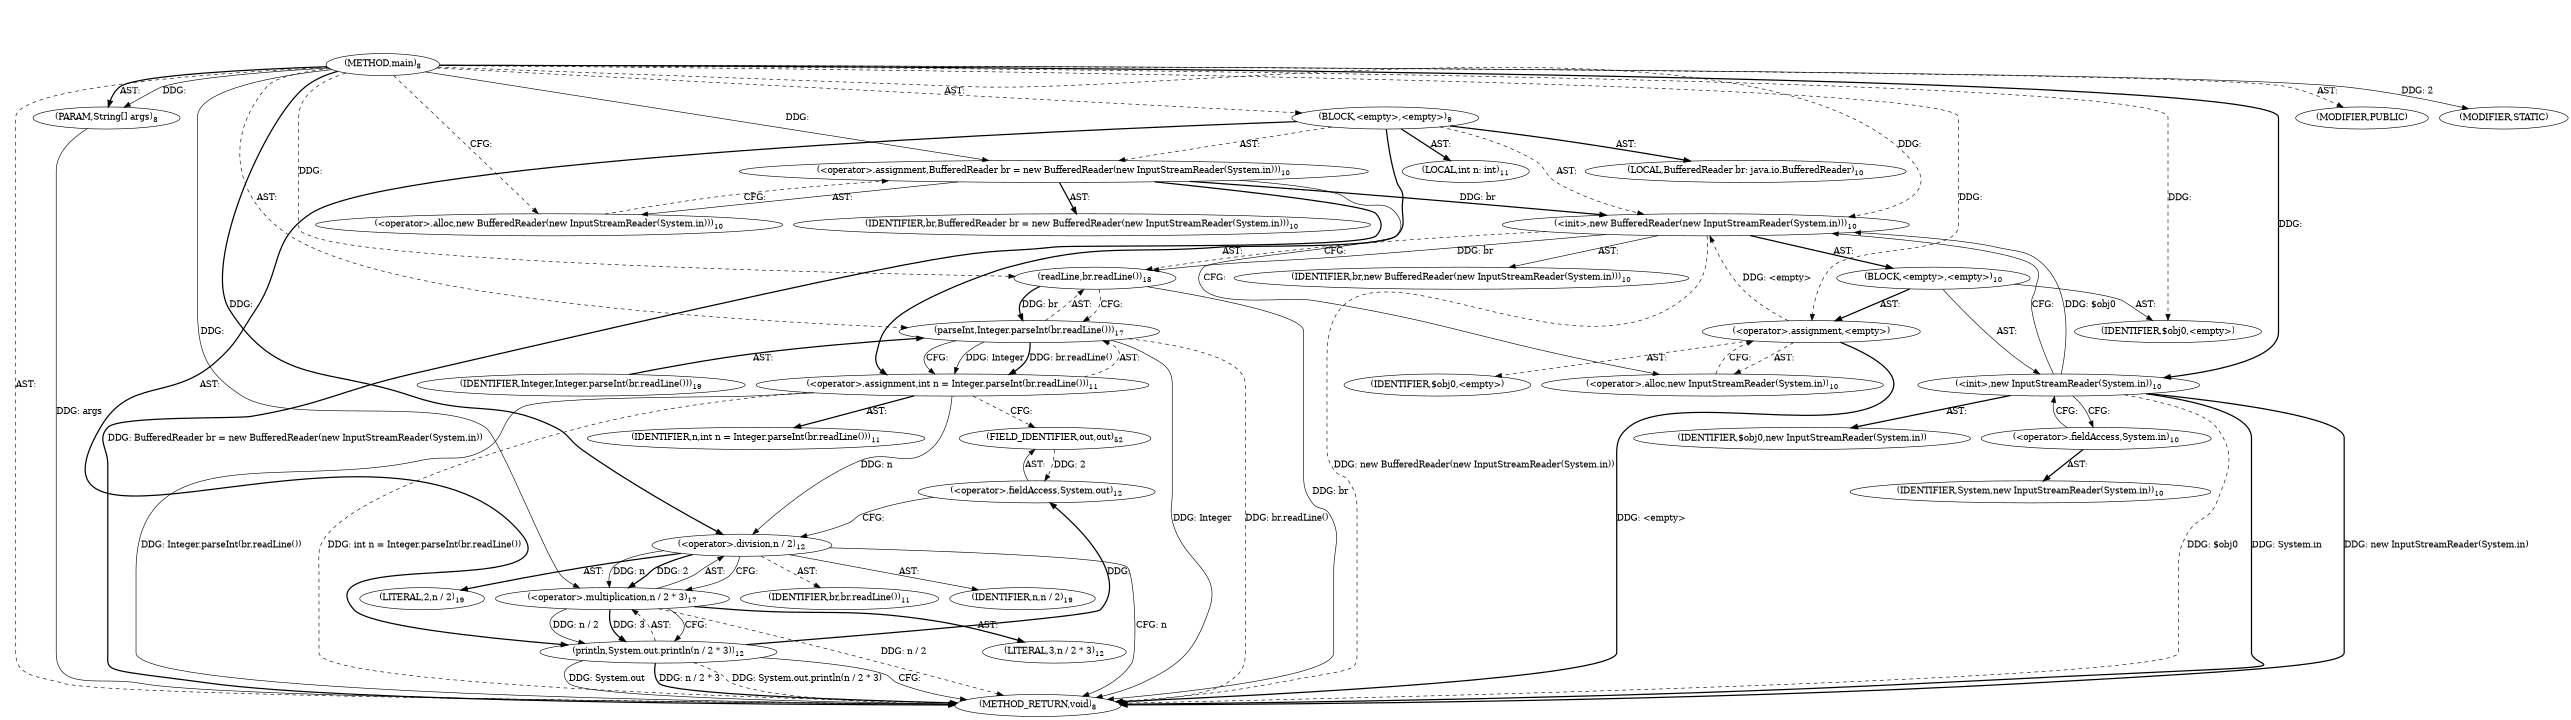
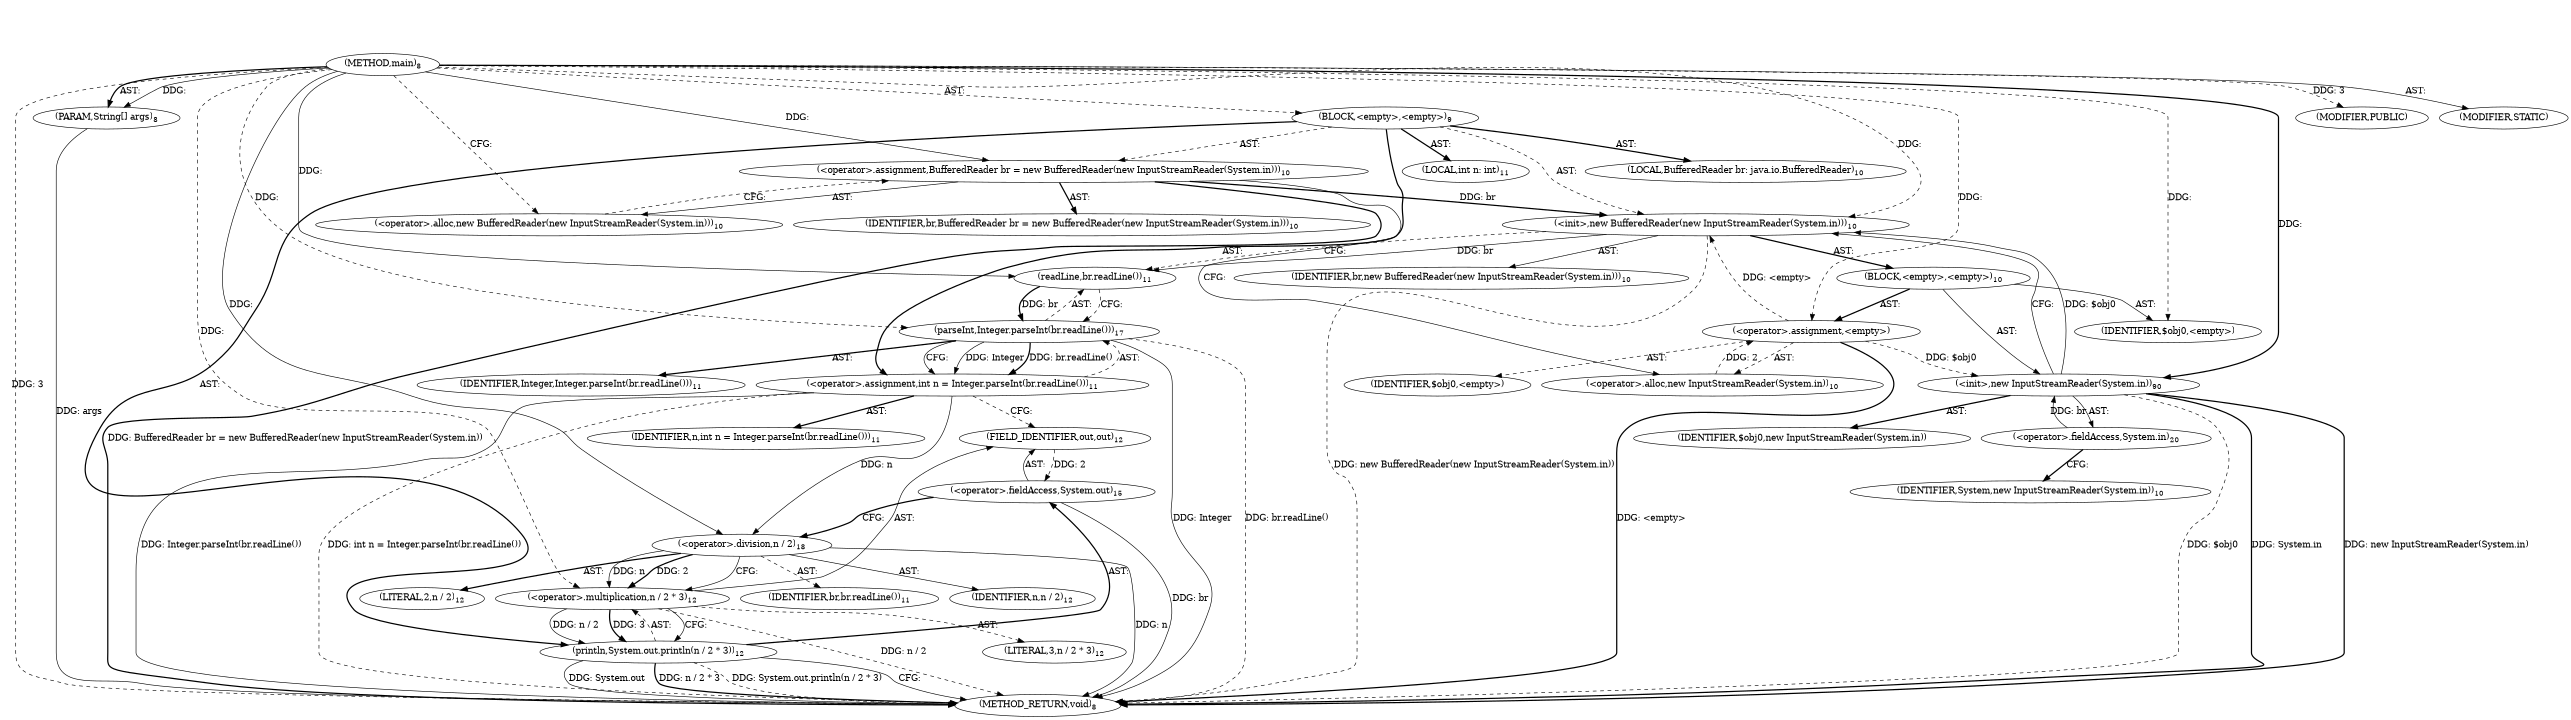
edge "(METHOD,main)" -> "(MODIFIER,PUBLIC)": label "AST: " -> "DDG: 3"
edge "(METHOD,main)" -> "(MODIFIER,STATIC)": label "DDG: 2" -> "AST: "
edge "(METHOD,main)" -> "(parseInt,Integer.parseInt(br.readLine()))": label "AST: " -> "DDG: "
edge "(METHOD,main)" -> "(readLine,br.readLine())": style dashed -> solid
node "(readLine,br.readLine())": text "18" -> "11"
edge "(IDENTIFIER,Integer,Integer.parseInt(br.readLine()))" -> "(parseInt,Integer.parseInt(br.readLine()))": reversed
edge "(<operator>.alloc,new InputStreamReader(System.in))" -> "(<operator>.assignment,<empty>)": label "CFG: " -> "DDG: 2"
edge "(<operator>.assignment,<empty>)" -> "(<init>,new InputStreamReader(System.in))": added, label "DDG: $obj0"
edge "(METHOD,main)" -> "(<operator>.division,n / 2)": style bold -> solid
node "(IDENTIFIER,Integer,Integer.parseInt(br.readLine()))": text "19" -> "11"
node "(<init>,new InputStreamReader(System.in))": text "10" -> "90"
edge "(METHOD,main)" -> "(METHOD_RETURN,void)": label "AST: " -> "DDG: 3"
edge "(METHOD,main)" -> "(<operator>.multiplication,n / 2 * 3)": style solid -> dashed
edge "(<operator>.fieldAccess,System.in)" -> "(<init>,new InputStreamReader(System.in))": label "CFG: " -> "DDG: br"
edge "(<init>,new InputStreamReader(System.in))" -> "(<operator>.fieldAccess,System.in)": label "CFG: " -> "AST: "
node "(FIELD_IDENTIFIER,out,out)": text "52" -> "12"
node "(<operator>.fieldAccess,System.in)": text "10" -> "20"
edge "(<operator>.fieldAccess,System.in)" -> "(IDENTIFIER,System,new InputStreamReader(System.in))": label "AST: " -> "CFG: "
node "(<operator>.fieldAccess,System.out)": text "12" -> "15"
edge "(<operator>.fieldAccess,System.out)" -> "(<operator>.division,n / 2)": style solid -> bold
edge "(readLine,br.readLine())" -> "(METHOD_RETURN,void)": now "(<operator>.fieldAccess,System.out)" -> "(METHOD_RETURN,void)"
node "(<operator>.division,n / 2)": text "12" -> "18"
edge "(println,System.out.println(n / 2 * 3))" -> "(<operator>.fieldAccess,System.out)": label "DDG: " -> "AST: "
edge "(<operator>.multiplication,n / 2 * 3)" -> "(<operator>.division,n / 2)": now "(<operator>.multiplication,n / 2 * 3)" -> "(FIELD_IDENTIFIER,out,out)"
node "(LITERAL,2,n / 2)": text "19" -> "12"
node "(<operator>.multiplication,n / 2 * 3)": text "17" -> "12"
node "(IDENTIFIER,n,n / 2)": text "19" -> "12"
edge "(<operator>.multiplication,n / 2 * 3)" -> "(LITERAL,3,n / 2 * 3)": style bold -> dashed
edge "(<operator>.division,n / 2)" -> "(METHOD_RETURN,void)": label "CFG: n" -> "DDG: n"
